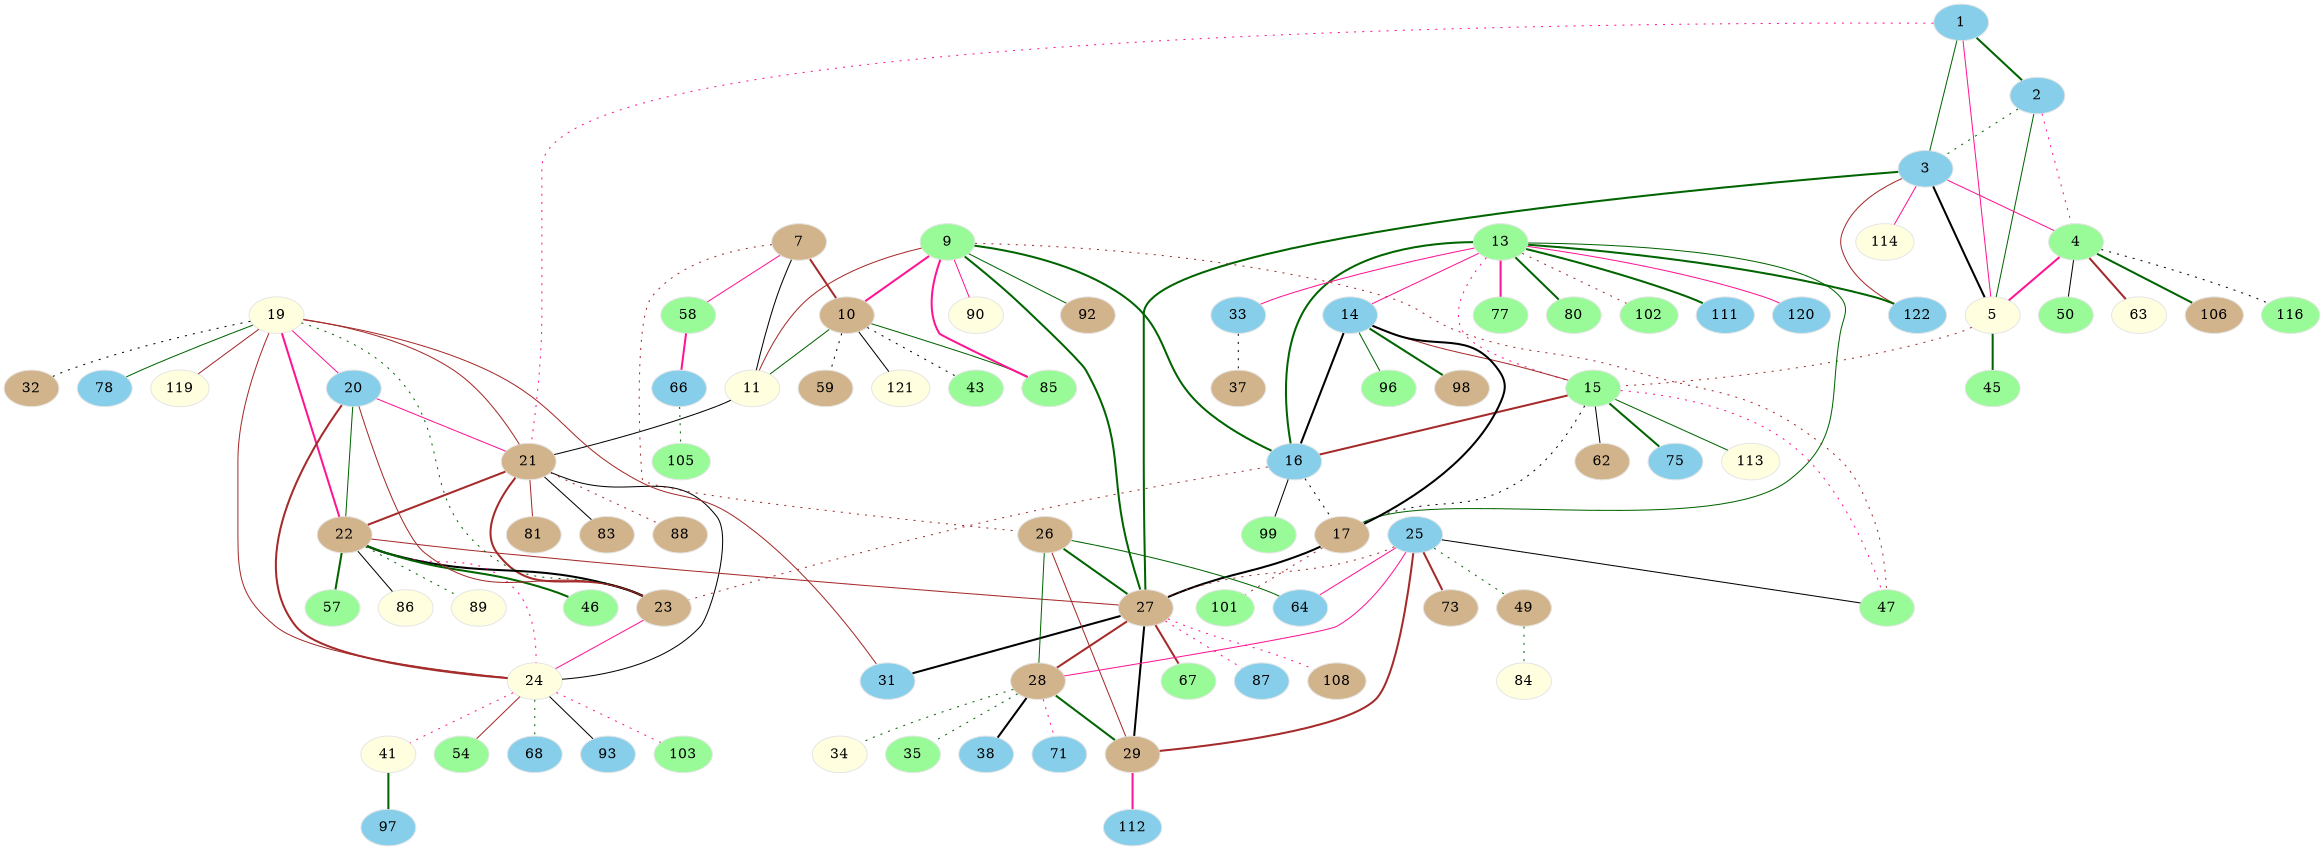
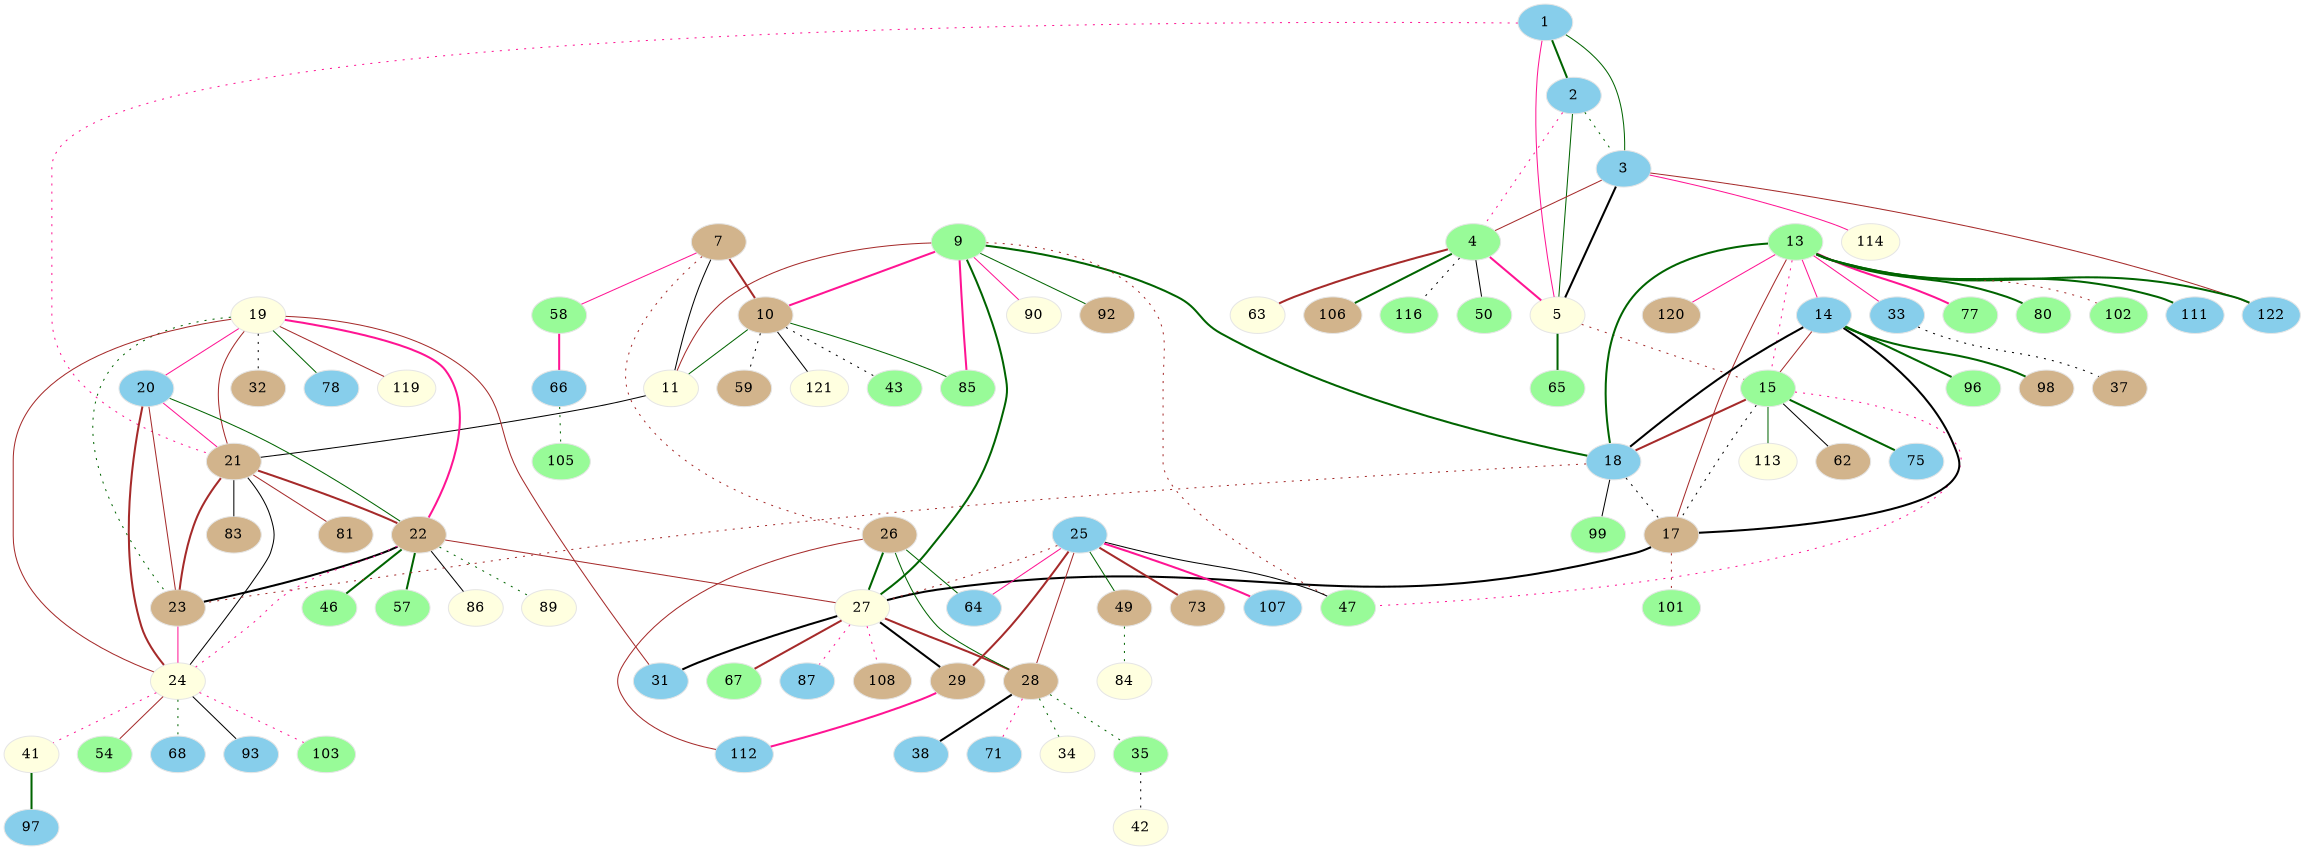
edge "3" -- "4": color deeppink -> brown
edge "3" -- "27": removed
node "120": fillcolor skyblue -> tan
edge "14" -- "96": style solid -> bold
node "45": label "45" -> "65"
edge "13" -- "17": color darkgreen -> brown
node "16": label "16" -> "18"
node "88": removed
edge "25" -- "49": style dotted -> solid
node "27": fillcolor tan -> lightyellow
node "107": added
edge "26" -- "29": now "26" -- "112"
edge "25" -- "28": color deeppink -> brown
edge "28" -- "29": removed
node "42": added
